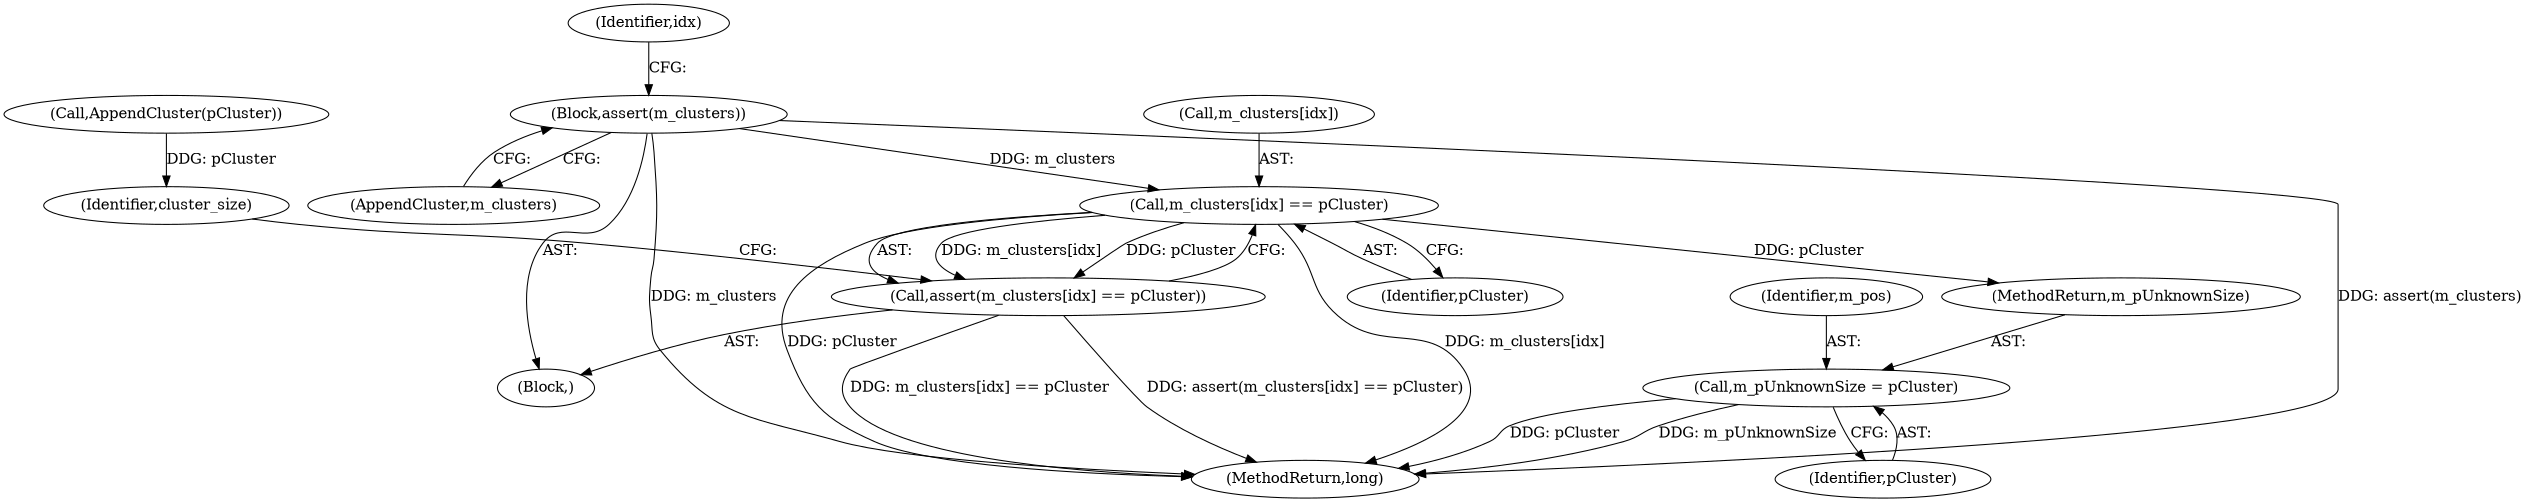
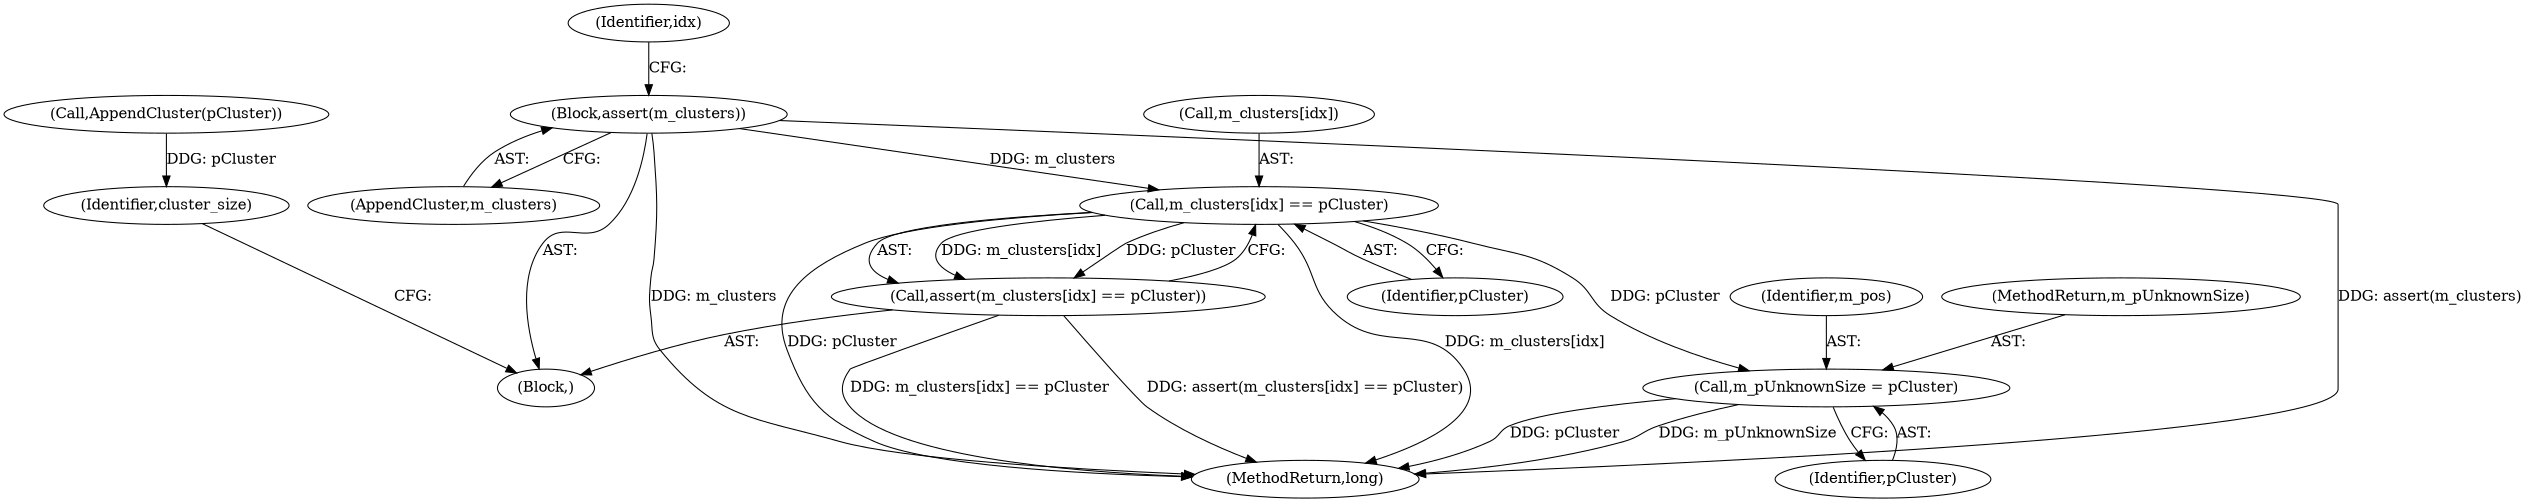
edge "(AppendCluster,m_clusters)" -> "(Block,assert(m_clusters))": label "CFG: " -> "AST: "
edge "(Identifier,cluster_size)" -> "(Call,assert(m_clusters[idx] == pCluster))": now "(Identifier,cluster_size)" -> "(Block,)"
edge "(Call,m_clusters[idx] == pCluster)" -> "(MethodReturn,m_pUnknownSize)": now "(Call,m_clusters[idx] == pCluster)" -> "(Call,m_pUnknownSize = pCluster)"
